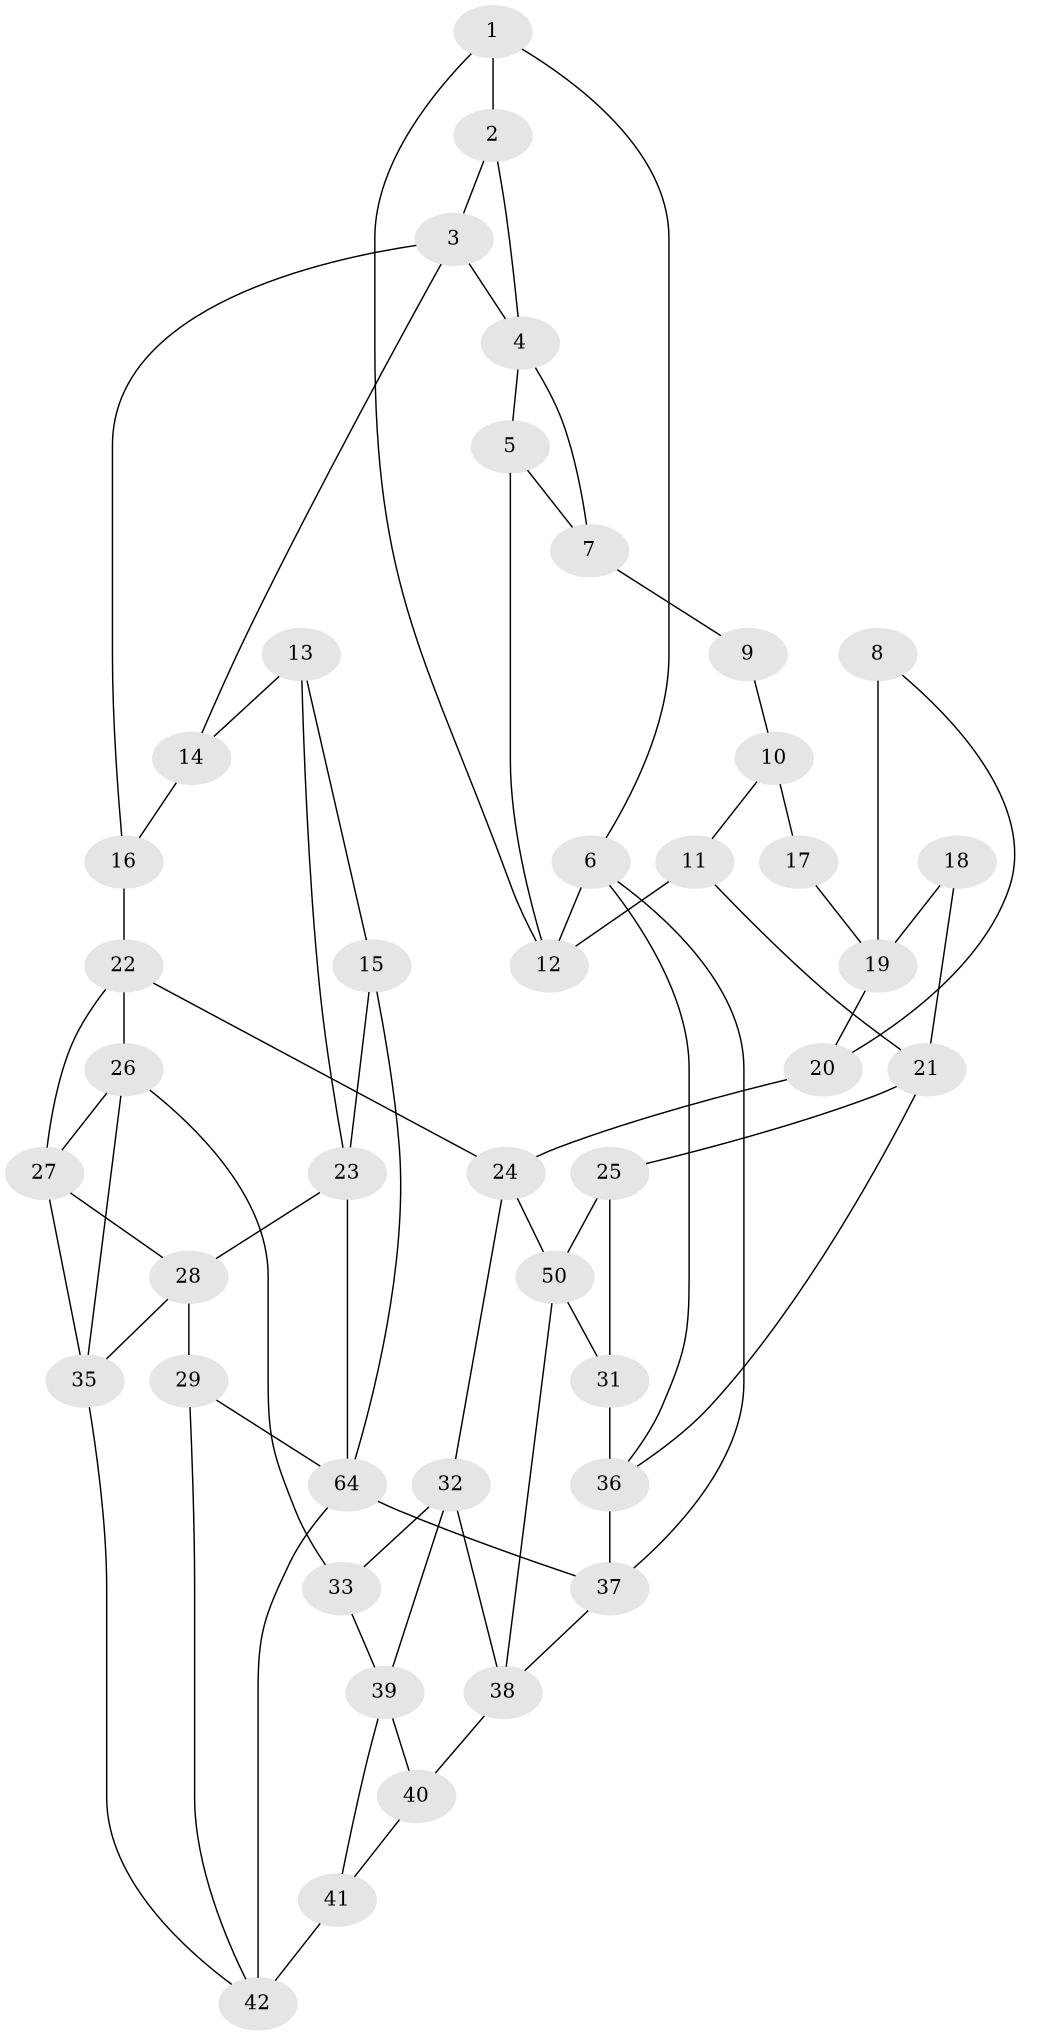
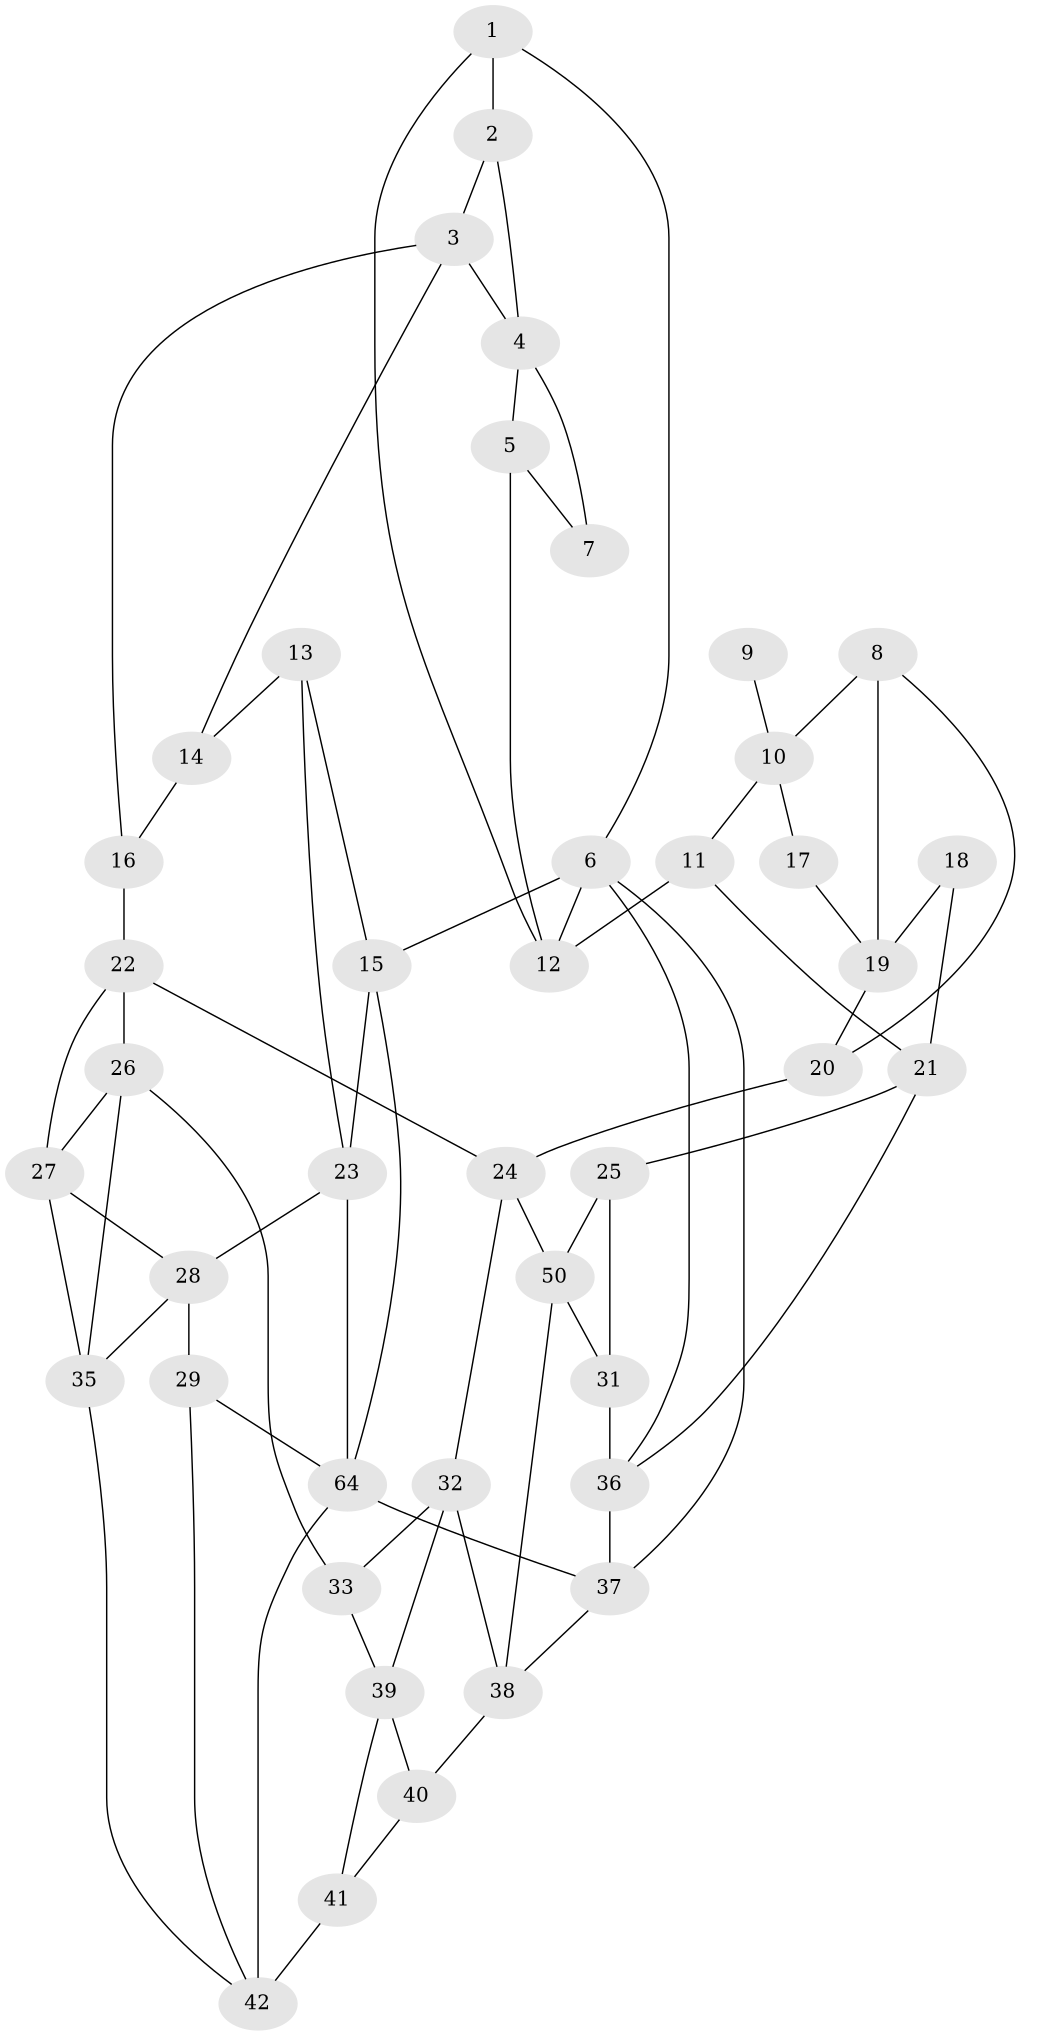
edge "7" -- "9": removed
edge "8" -- "10": added
edge "6" -- "15": added
